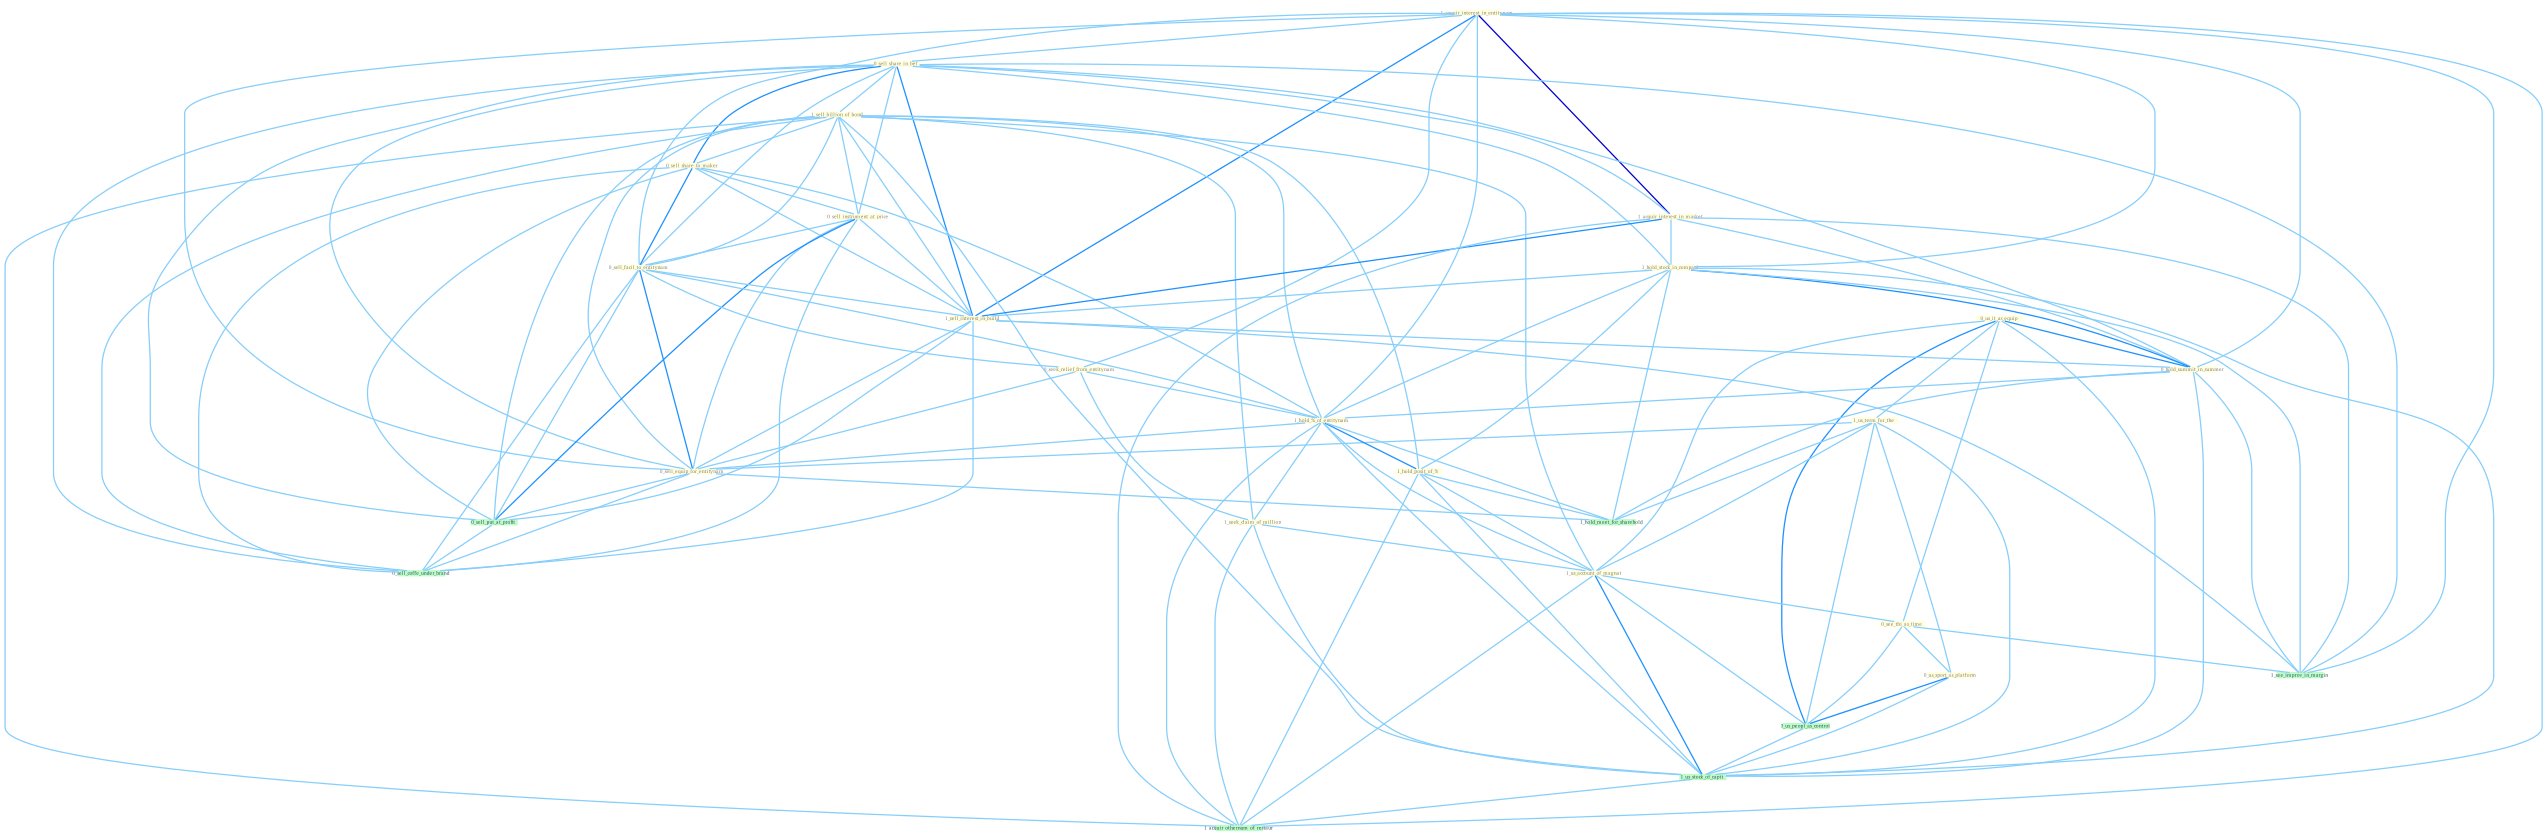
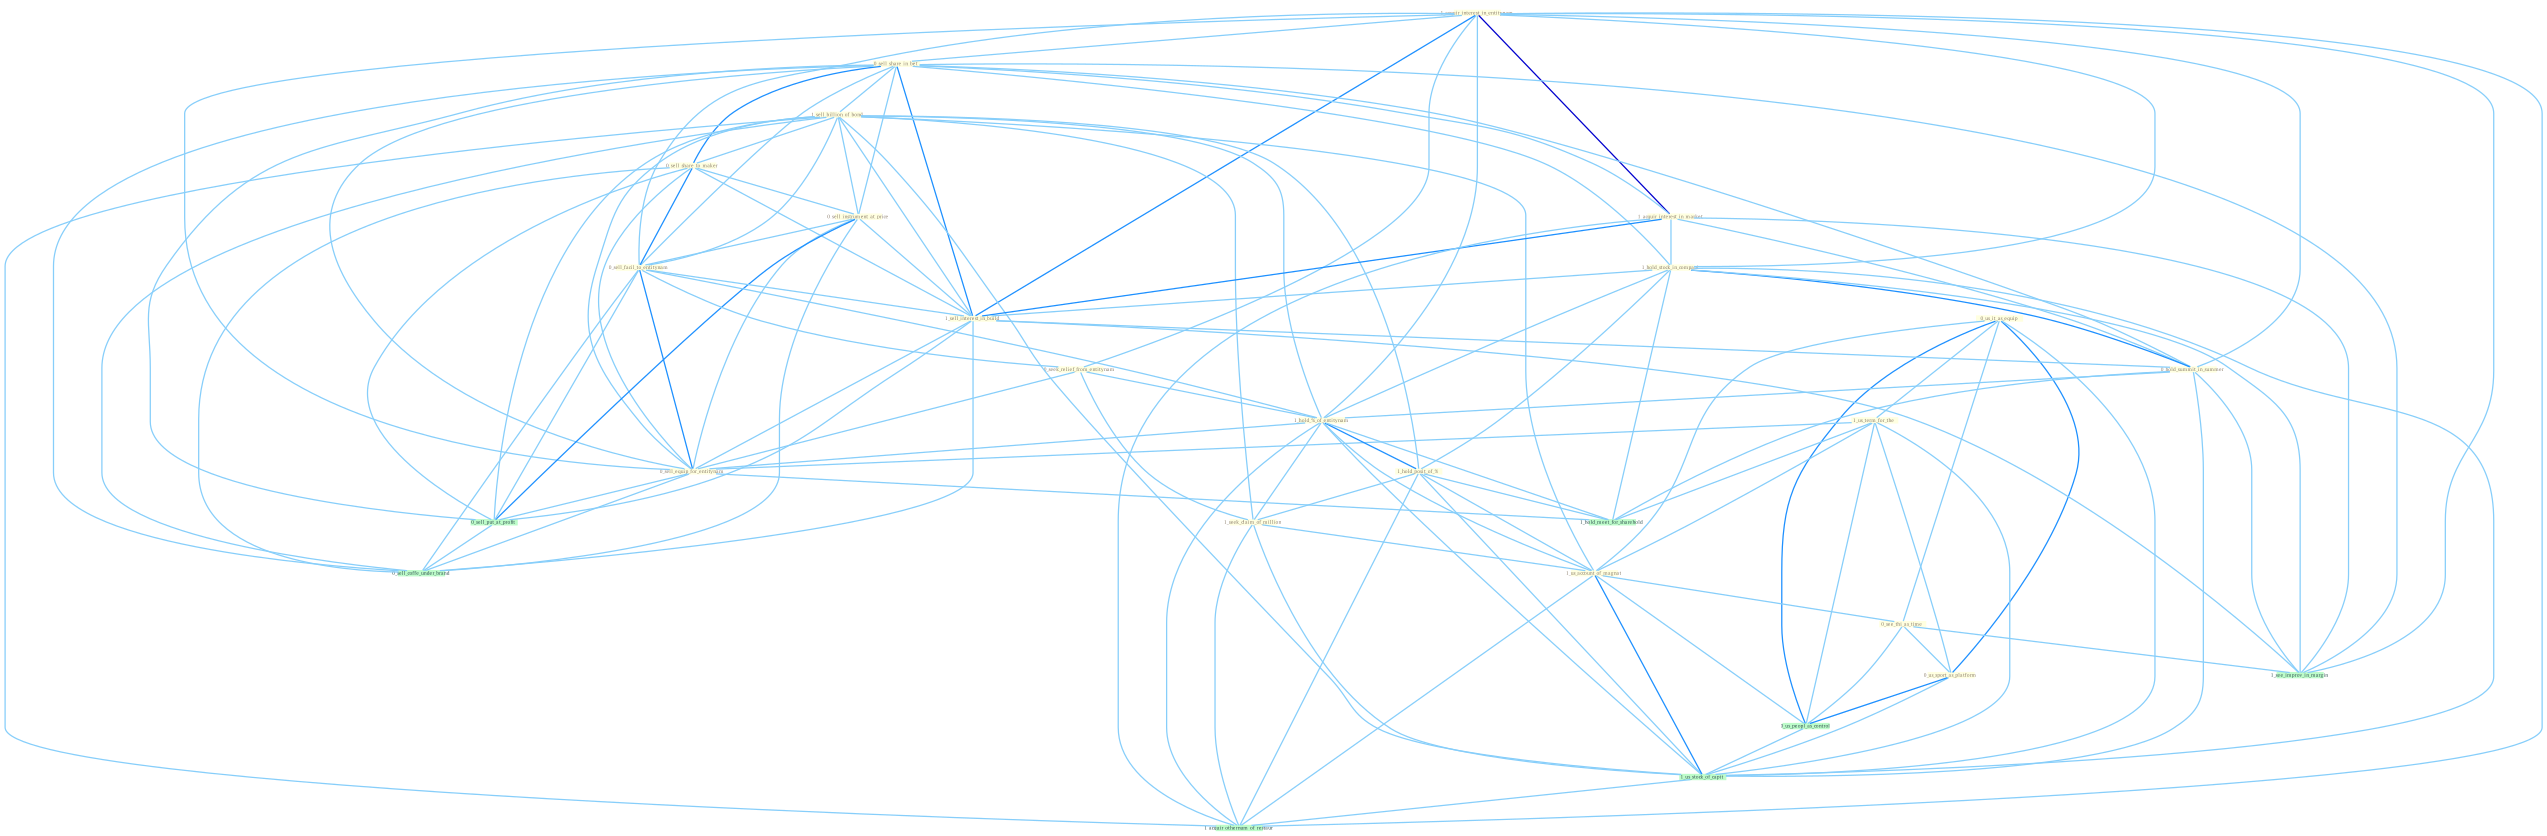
edge "0_sell_share_to_maker" -- "1_hold_%_of_entitynam": now "0_sell_share_to_maker" -- "0_sell_equip_for_entitynam"
edge "0_us_it_as_equip" -- "0_hold_summit_in_summer": now "0_us_it_as_equip" -- "0_us_sport_as_platform"
edge "1_hold_posit_of_%" -- "1_seek_claim_of_million": added
